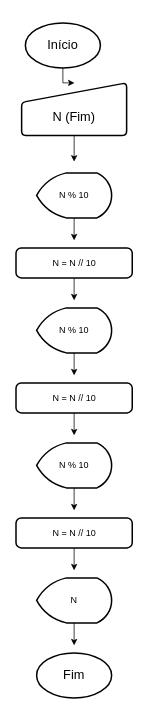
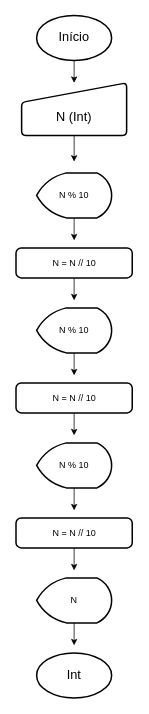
node "Início": moved (63, 45) -> (74, 38)
node "N (Fim)": label "N (Fim)" -> "N (Int)"
node "Fim": label "Fim" -> "Int"
